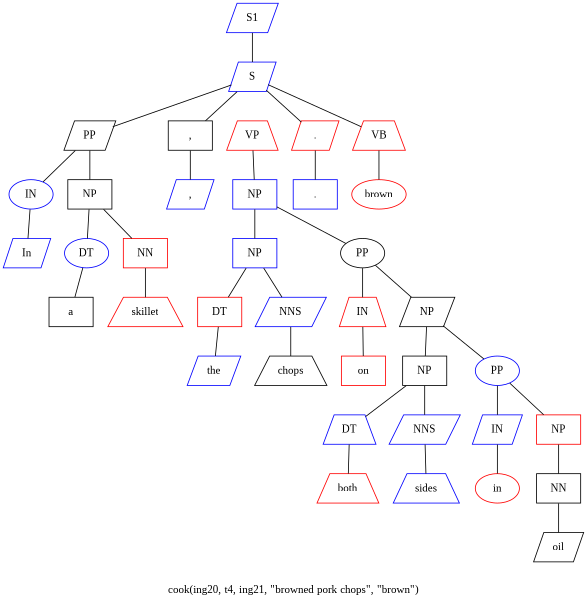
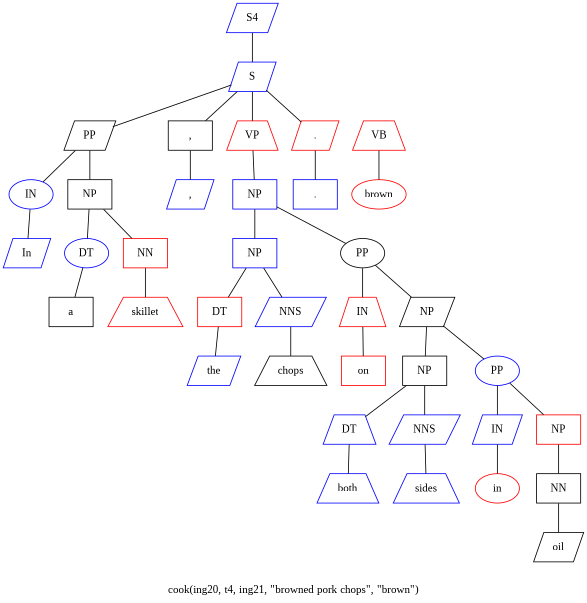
node "S1": label "S1" -> "S4"
edge "S" -- "VB": now "S" -- "VP"
node "both": color red -> blue
